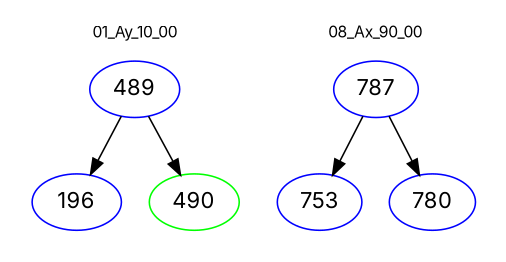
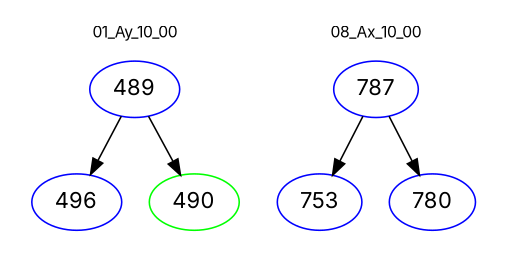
cluster "08_Ax_90_00": label "08_Ax_90_00" -> "08_Ax_10_00"
node "196": label "196" -> "496"
